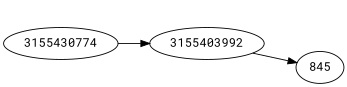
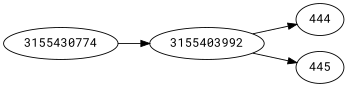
node "444": added
node "845": label "845" -> "445"
